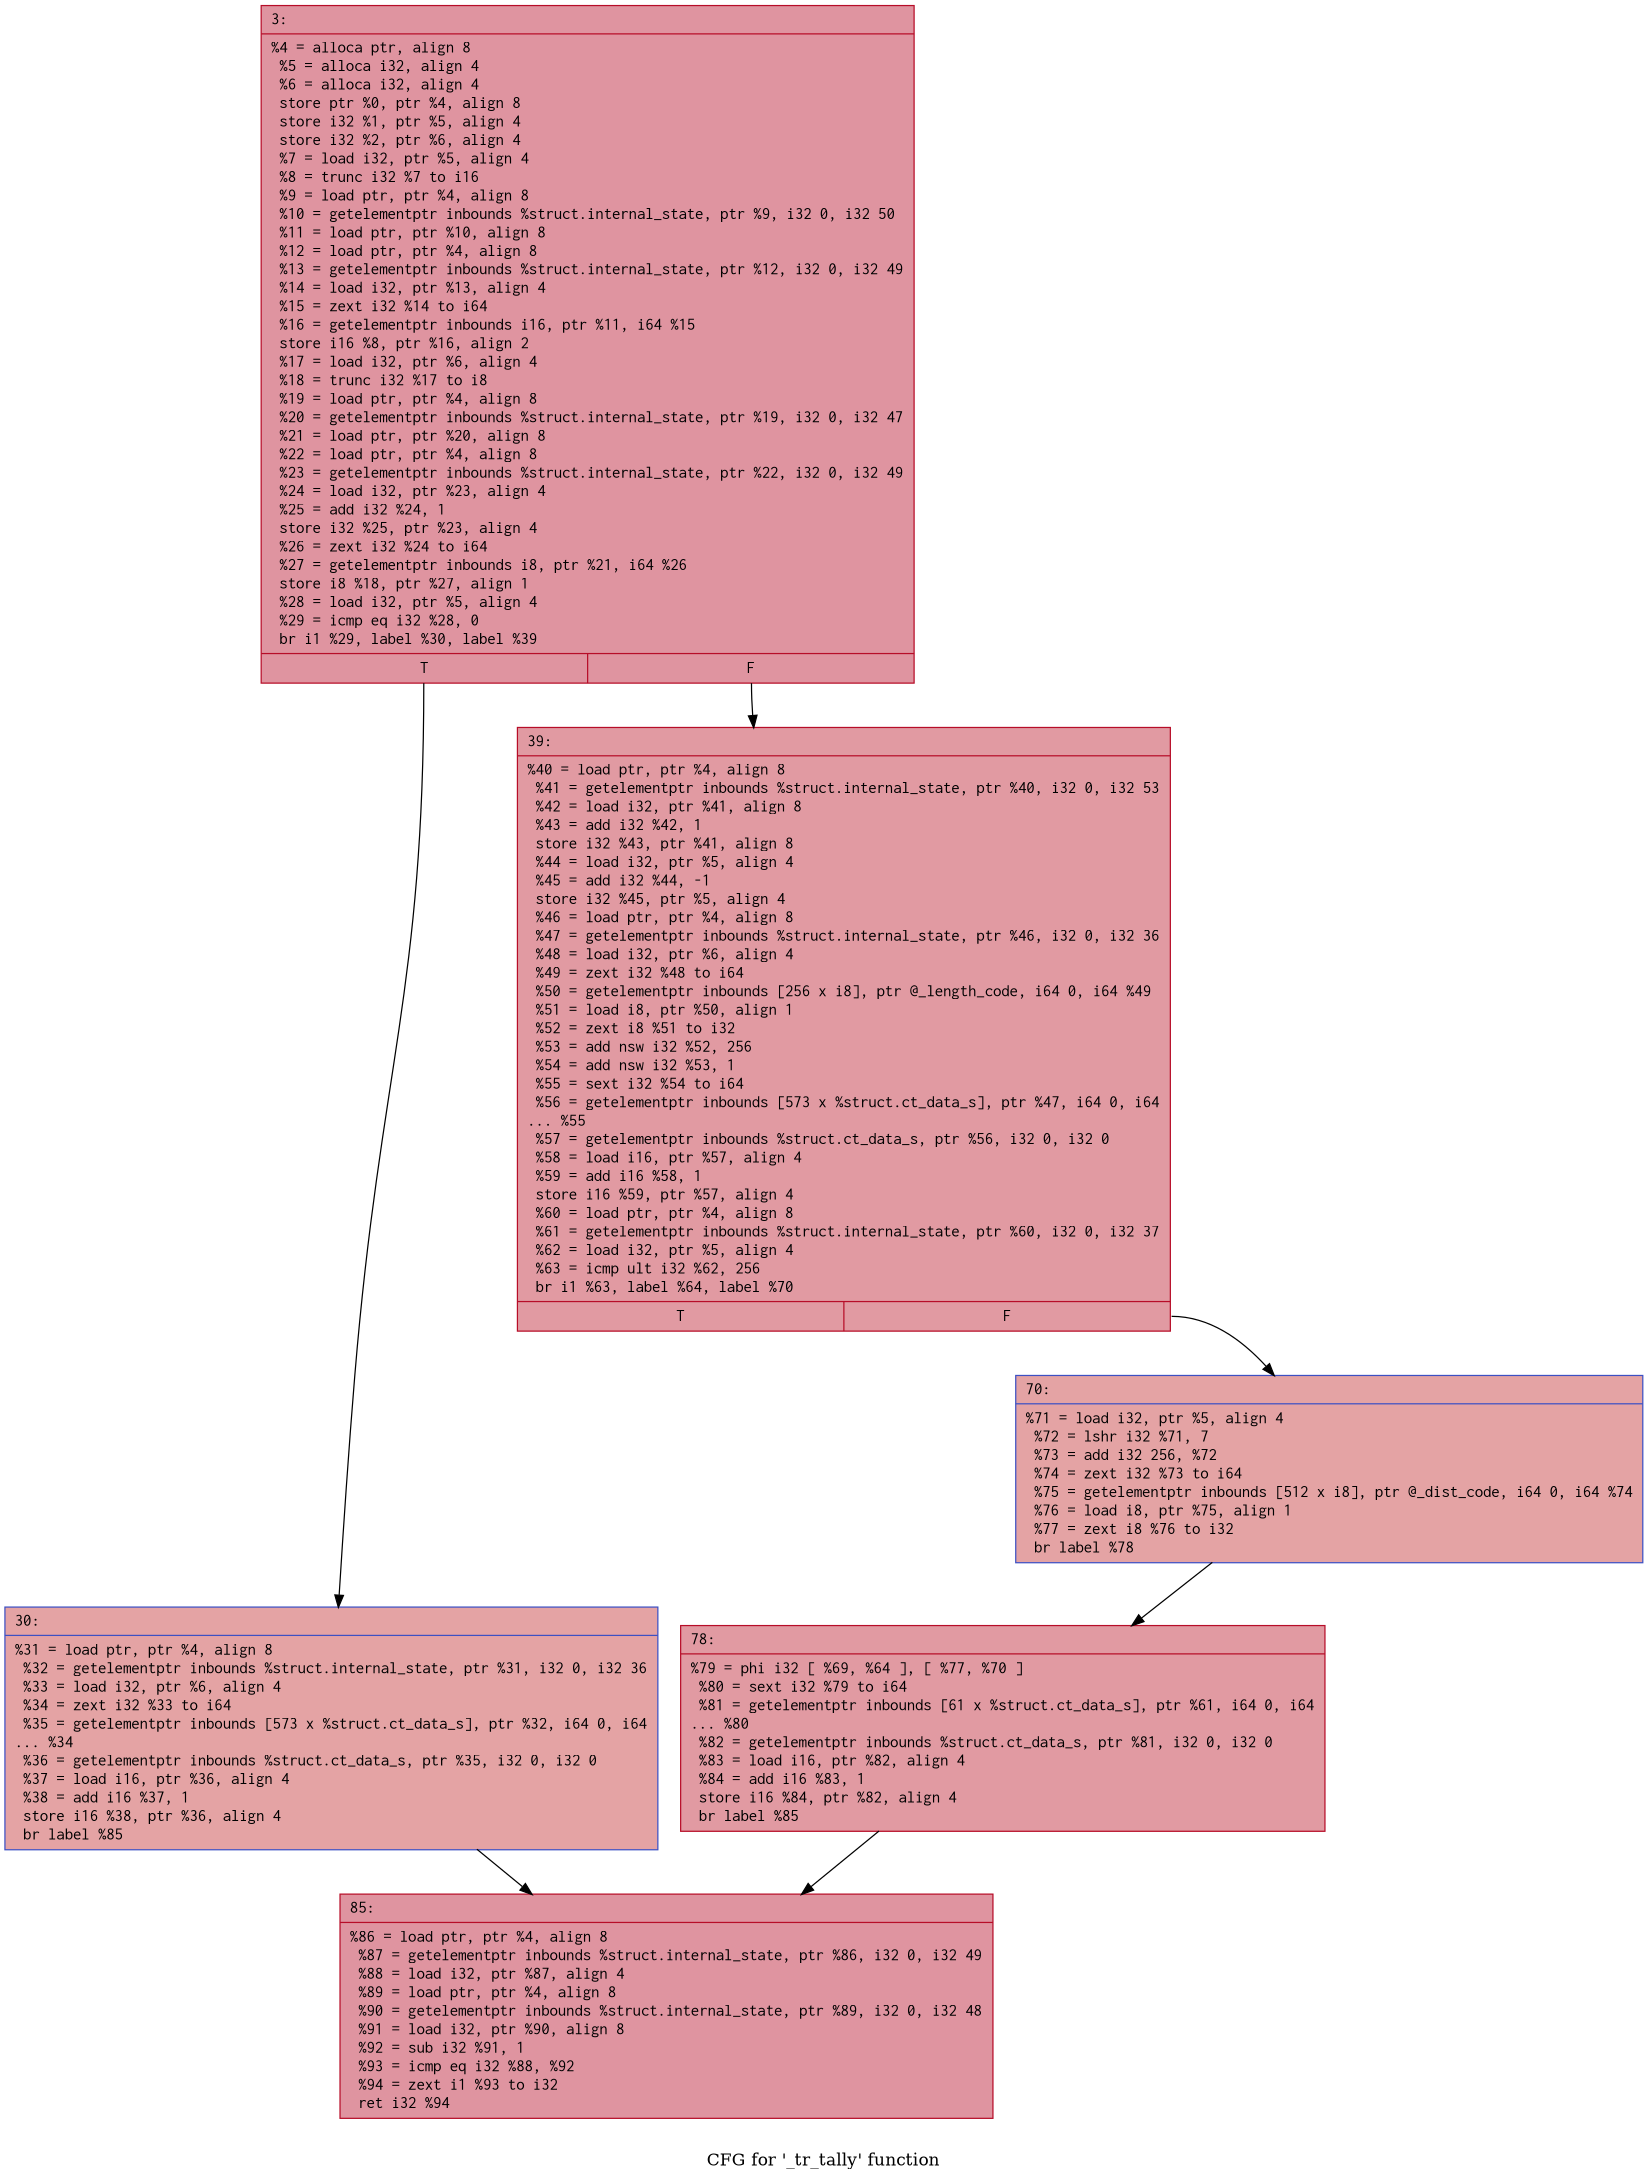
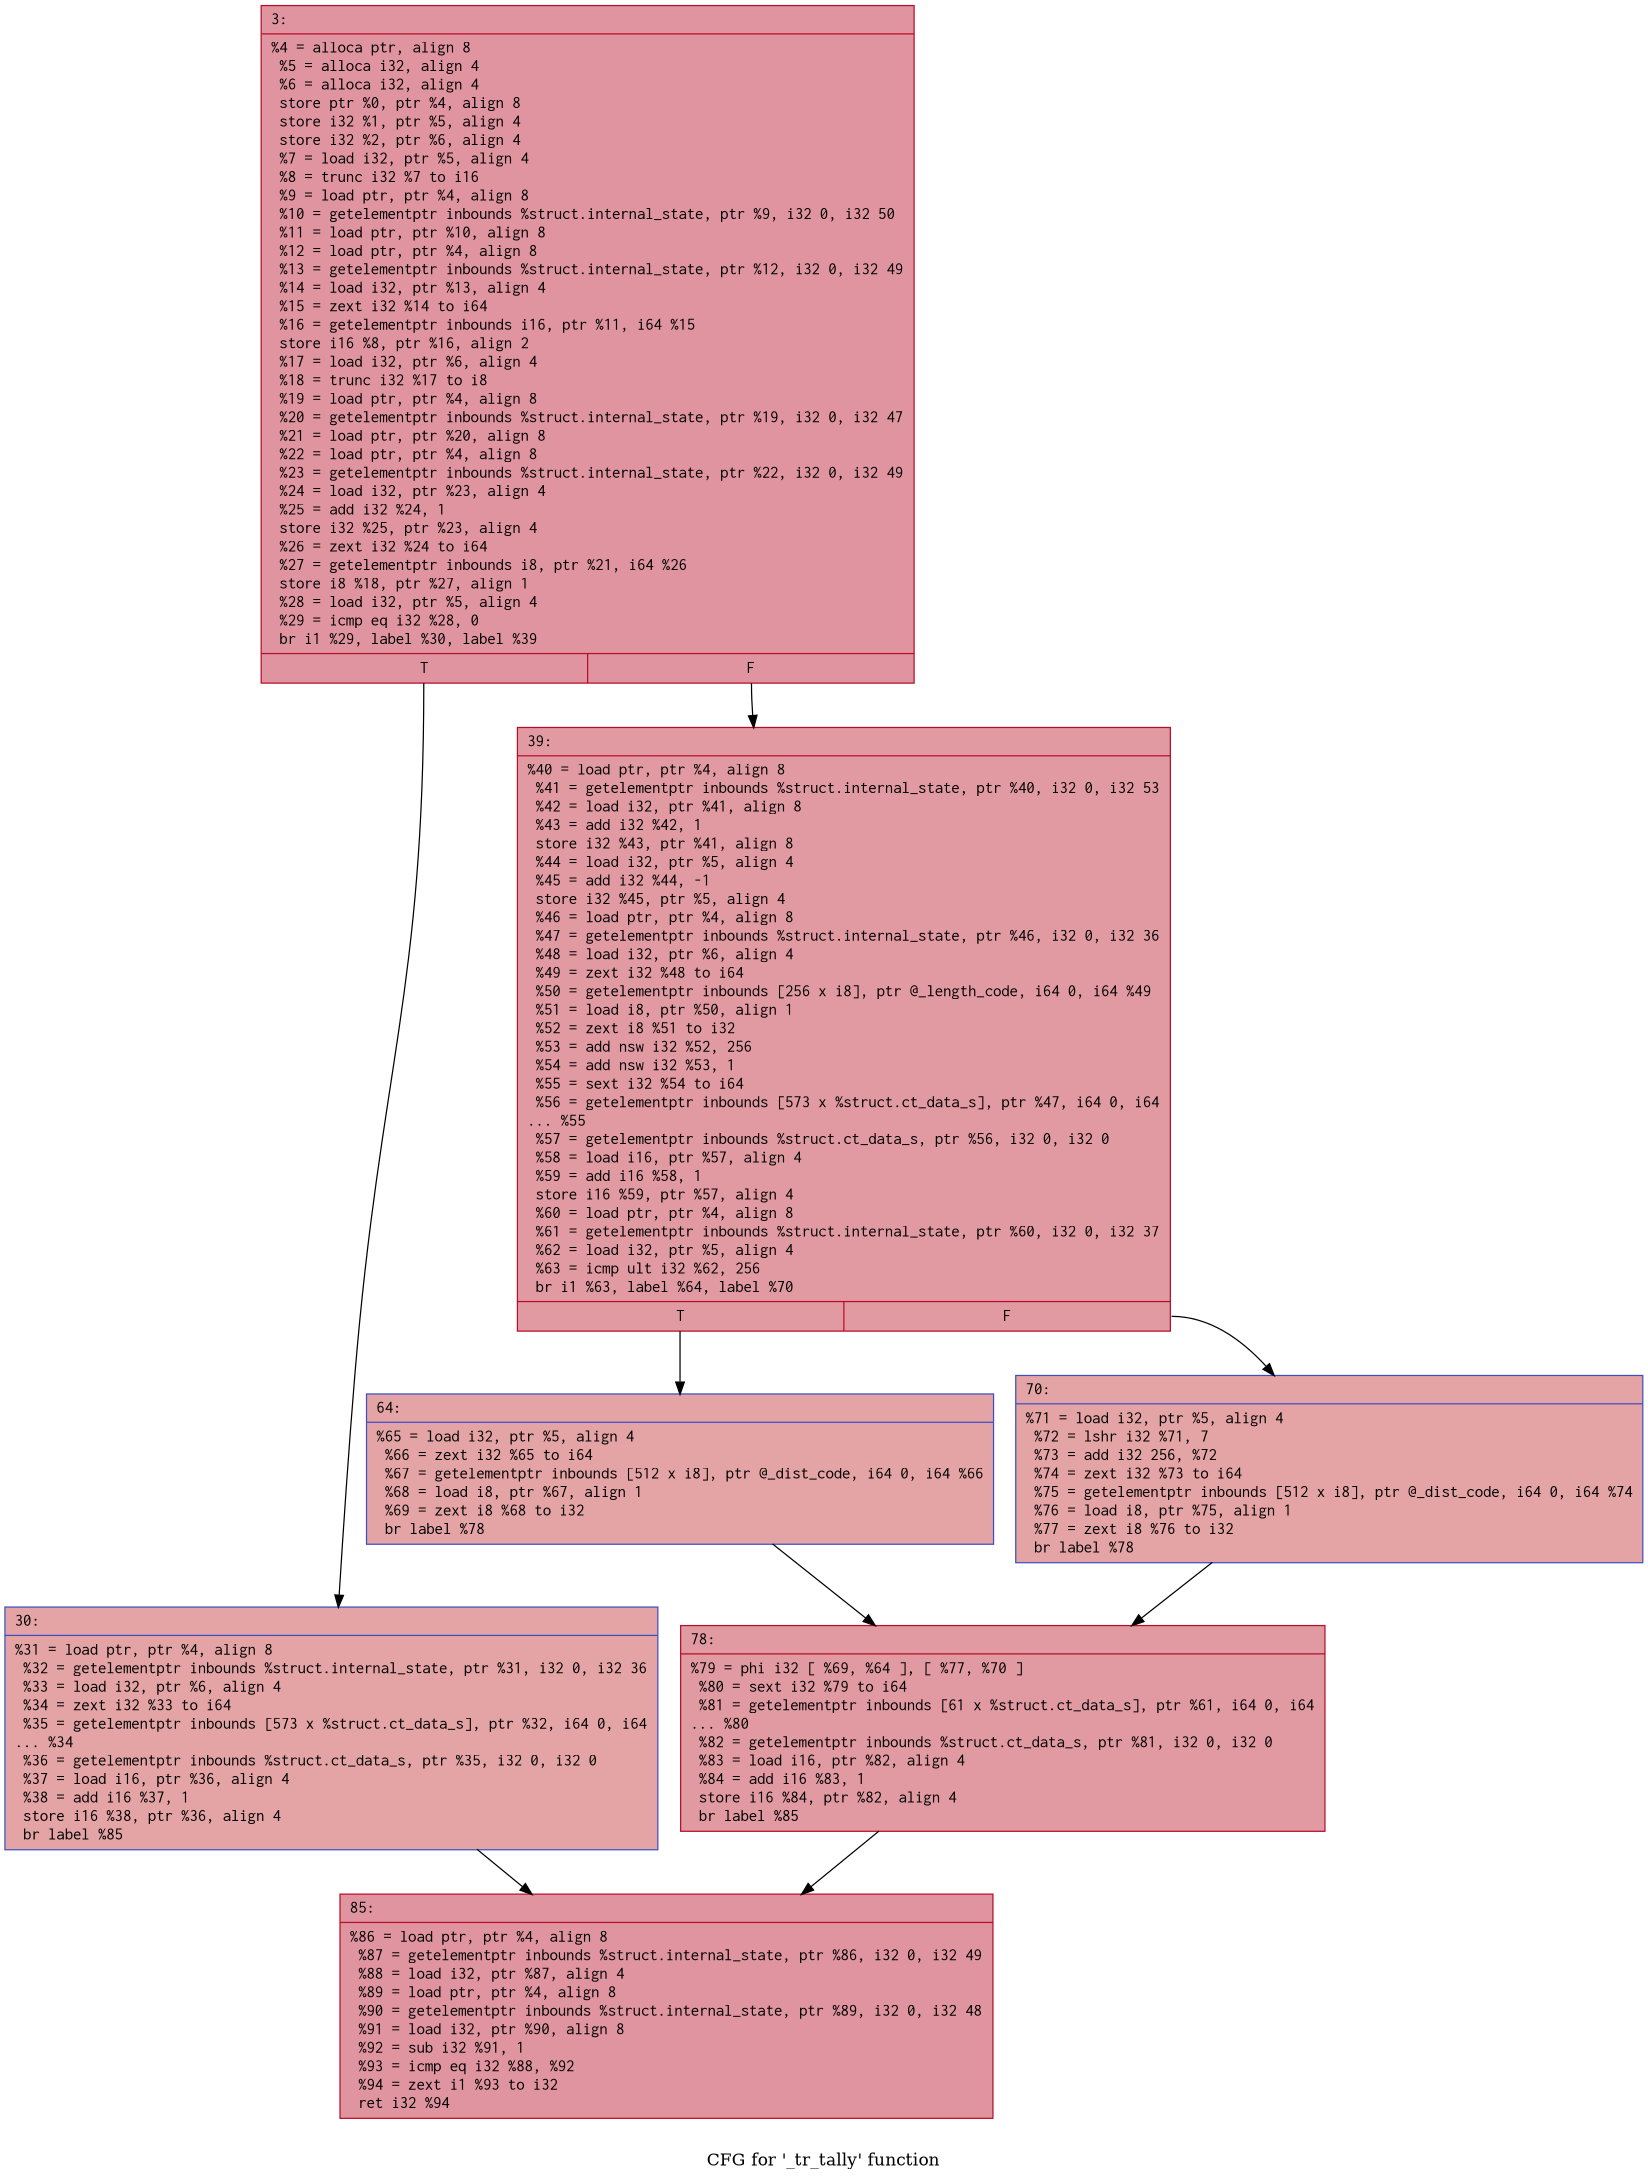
node "64:": added
